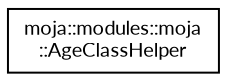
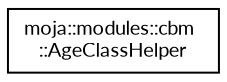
node "moja::modules::moja ::AgeClassHelper": label "moja::modules::moja ::AgeClassHelper" -> "moja::modules::cbm ::AgeClassHelper"
